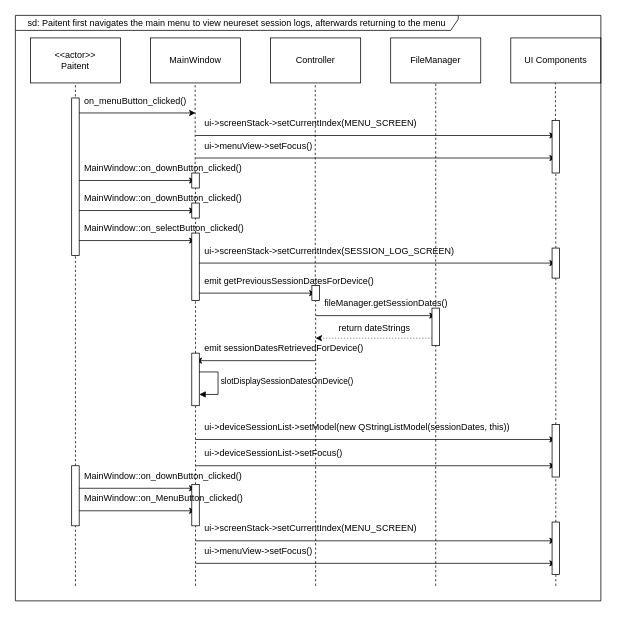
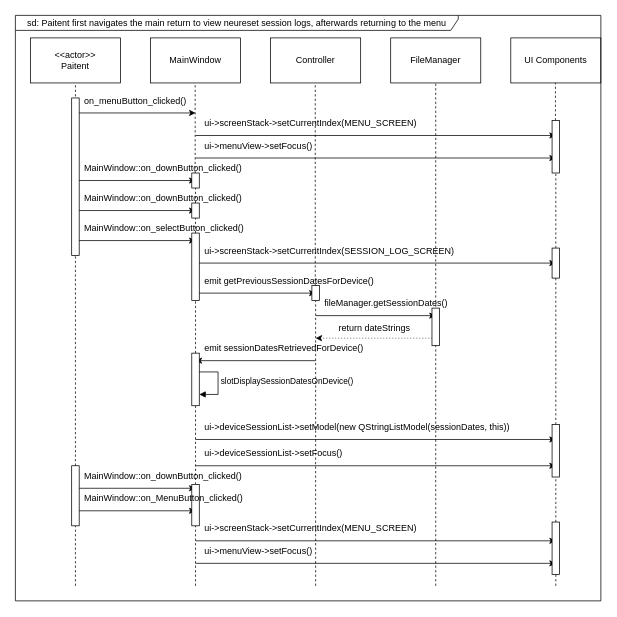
node "sd: Paitent first navigates the main menu to view neureset session logs, afterwards returning to the menu": label "sd: Paitent first navigates the main menu to view neureset session logs, afterwards returning to the menu" -> "sd: Paitent first navigates the main return to view neureset session logs, afterwards returning to the menu"
